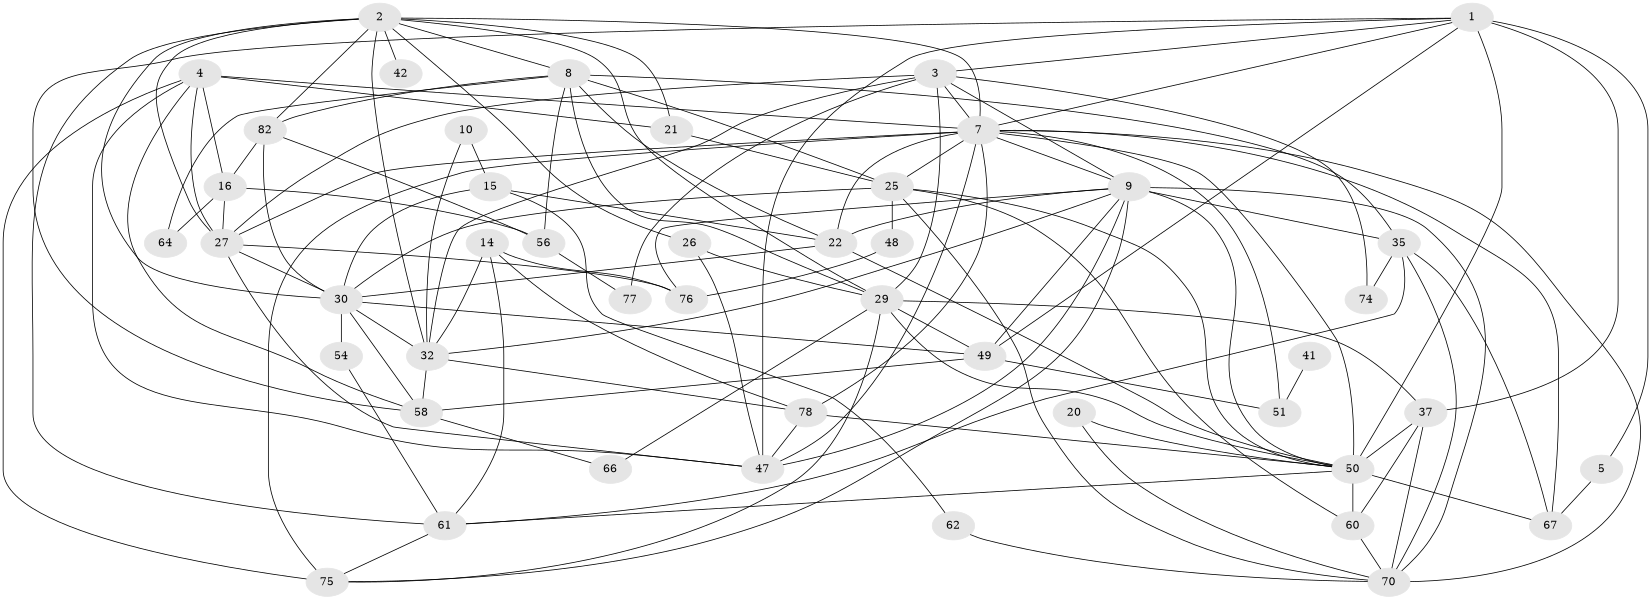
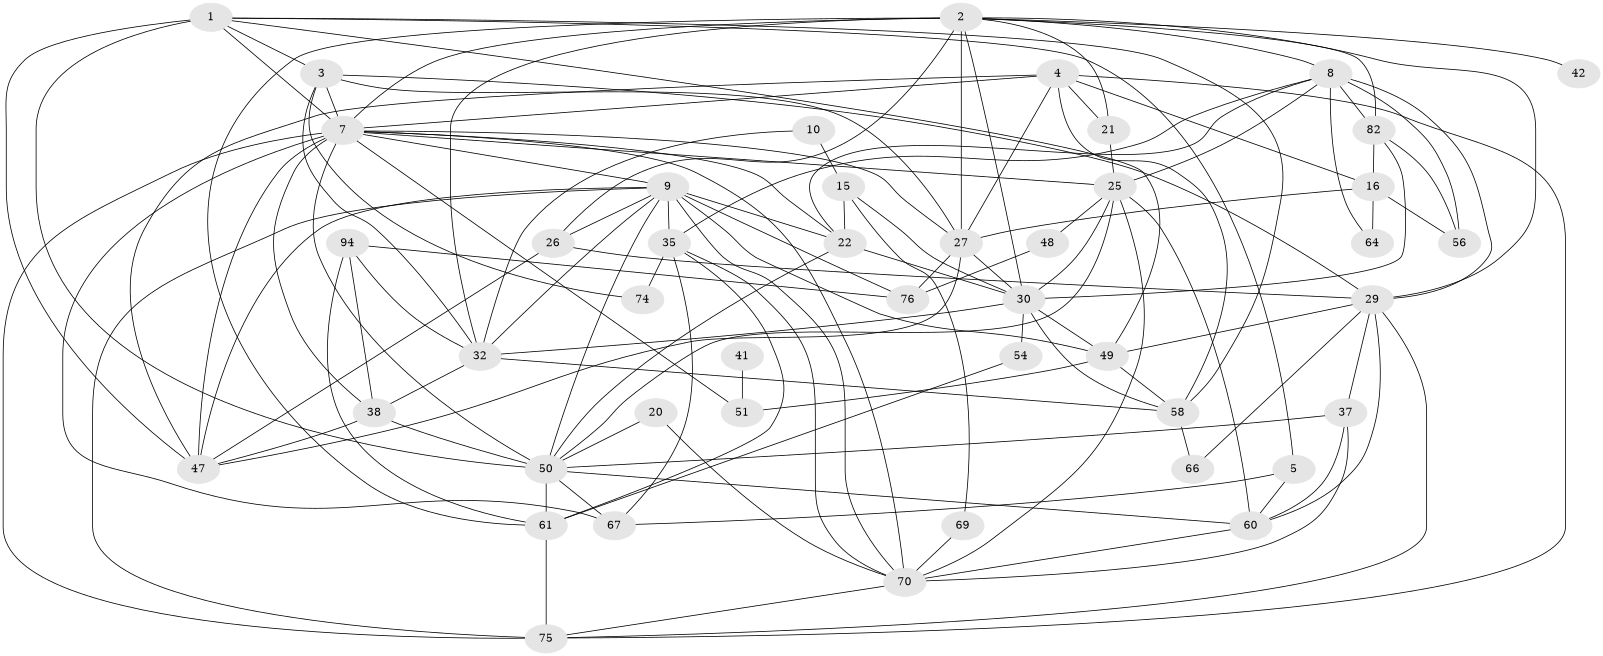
edge "3" -- "9": now "26" -- "9"
edge "1" -- "37": removed
node "14": label "14" -> "94"
node "77": removed
edge "29" -- "50": now "29" -- "60"
node "78": label "78" -> "38"
edge "5" -- "60": added
node "62": label "62" -> "69"
edge "70" -- "75": added
